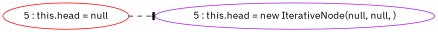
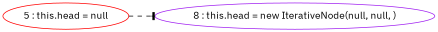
node "5 : this.head = new IterativeNode(null, null, )": label "5 : this.head = new IterativeNode(null, null, )" -> "8 : this.head = new IterativeNode(null, null, )"
